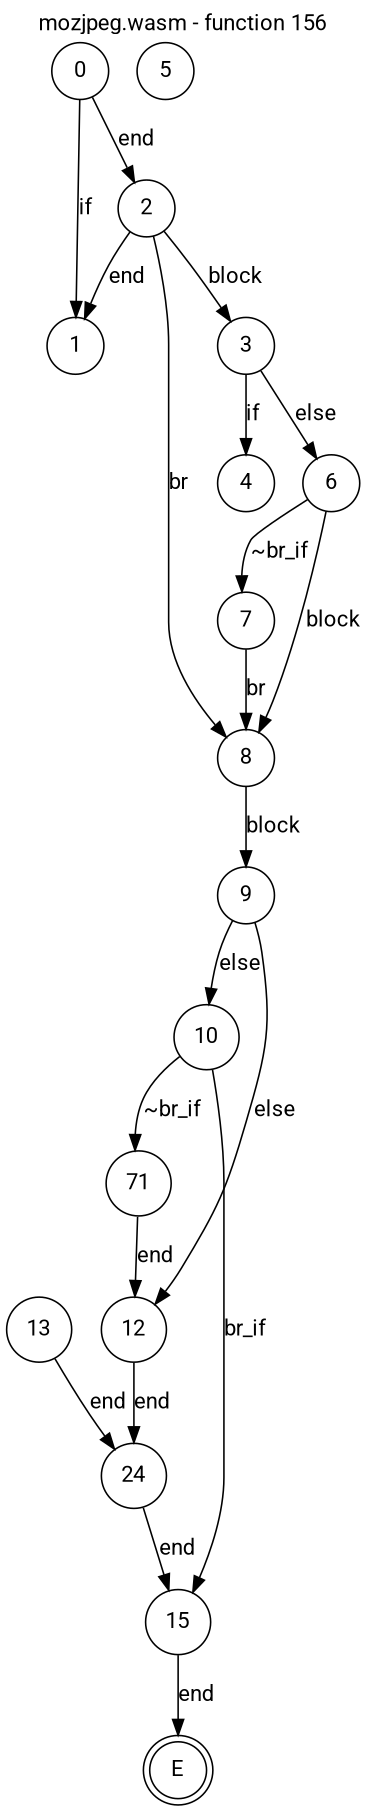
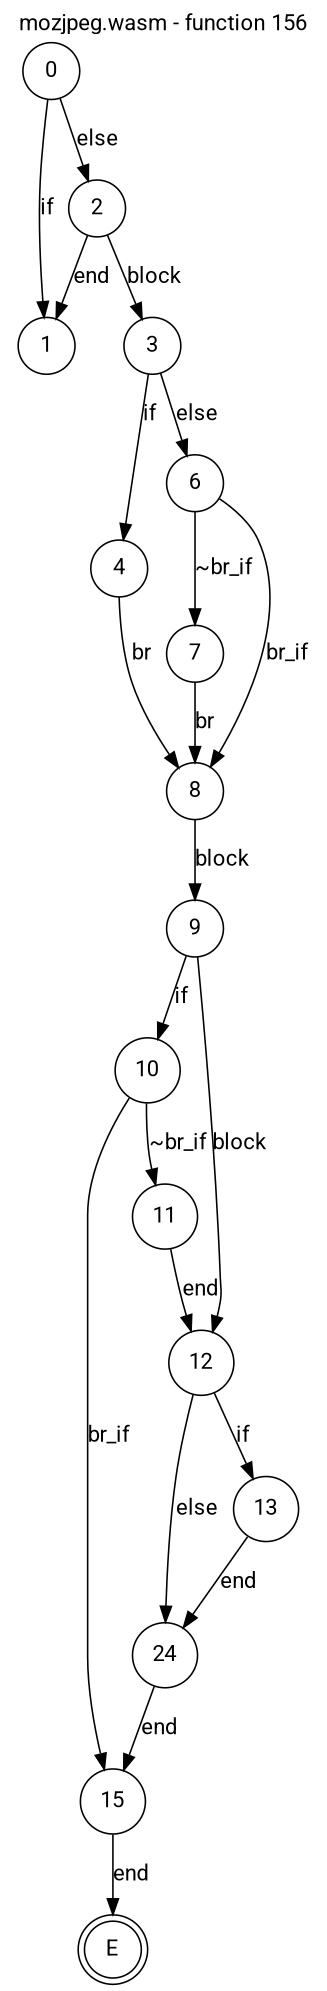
node "5": removed
edge "0" -> "2": label "end" -> "else"
edge "2" -> "8": now "4" -> "8"
edge "6" -> "8": label "block" -> "br_if"
edge "9" -> "10": label "else" -> "if"
edge "9" -> "12": label "else" -> "block"
node "71": label "71" -> "11"
edge "12" -> "24": label "end" -> "else"
edge "12" -> "13": added, label "if"
